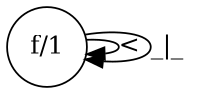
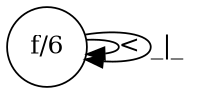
node "f/1": label "f/1" -> "f/6"
